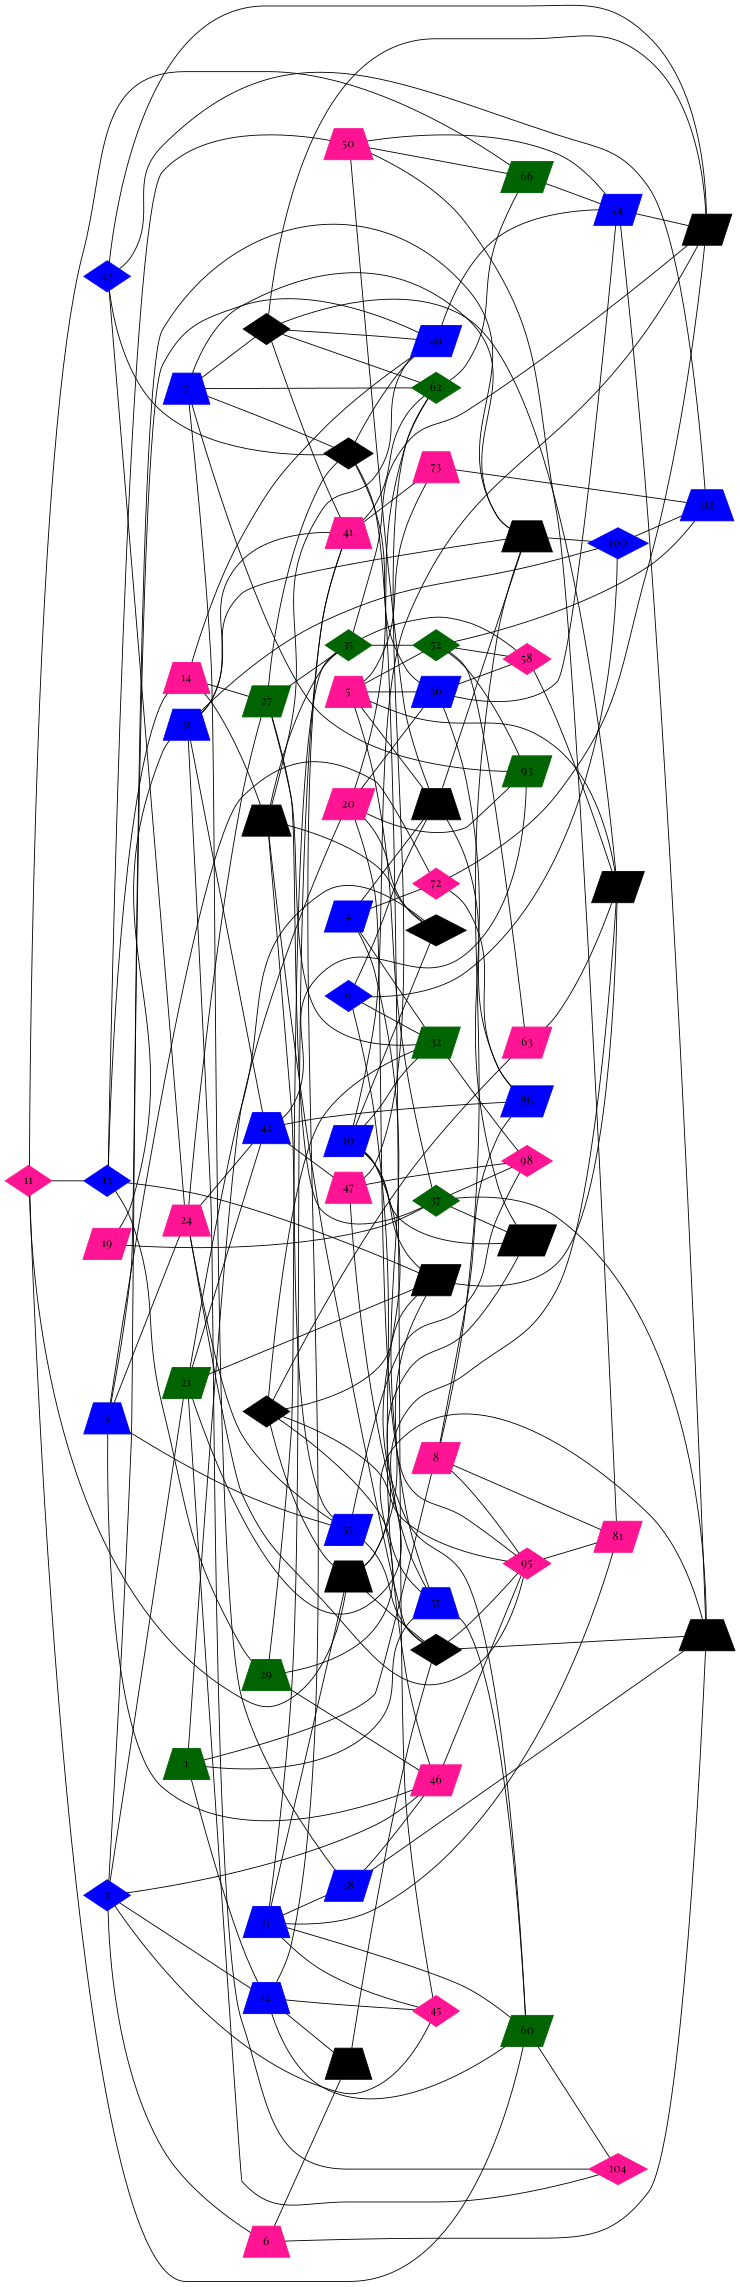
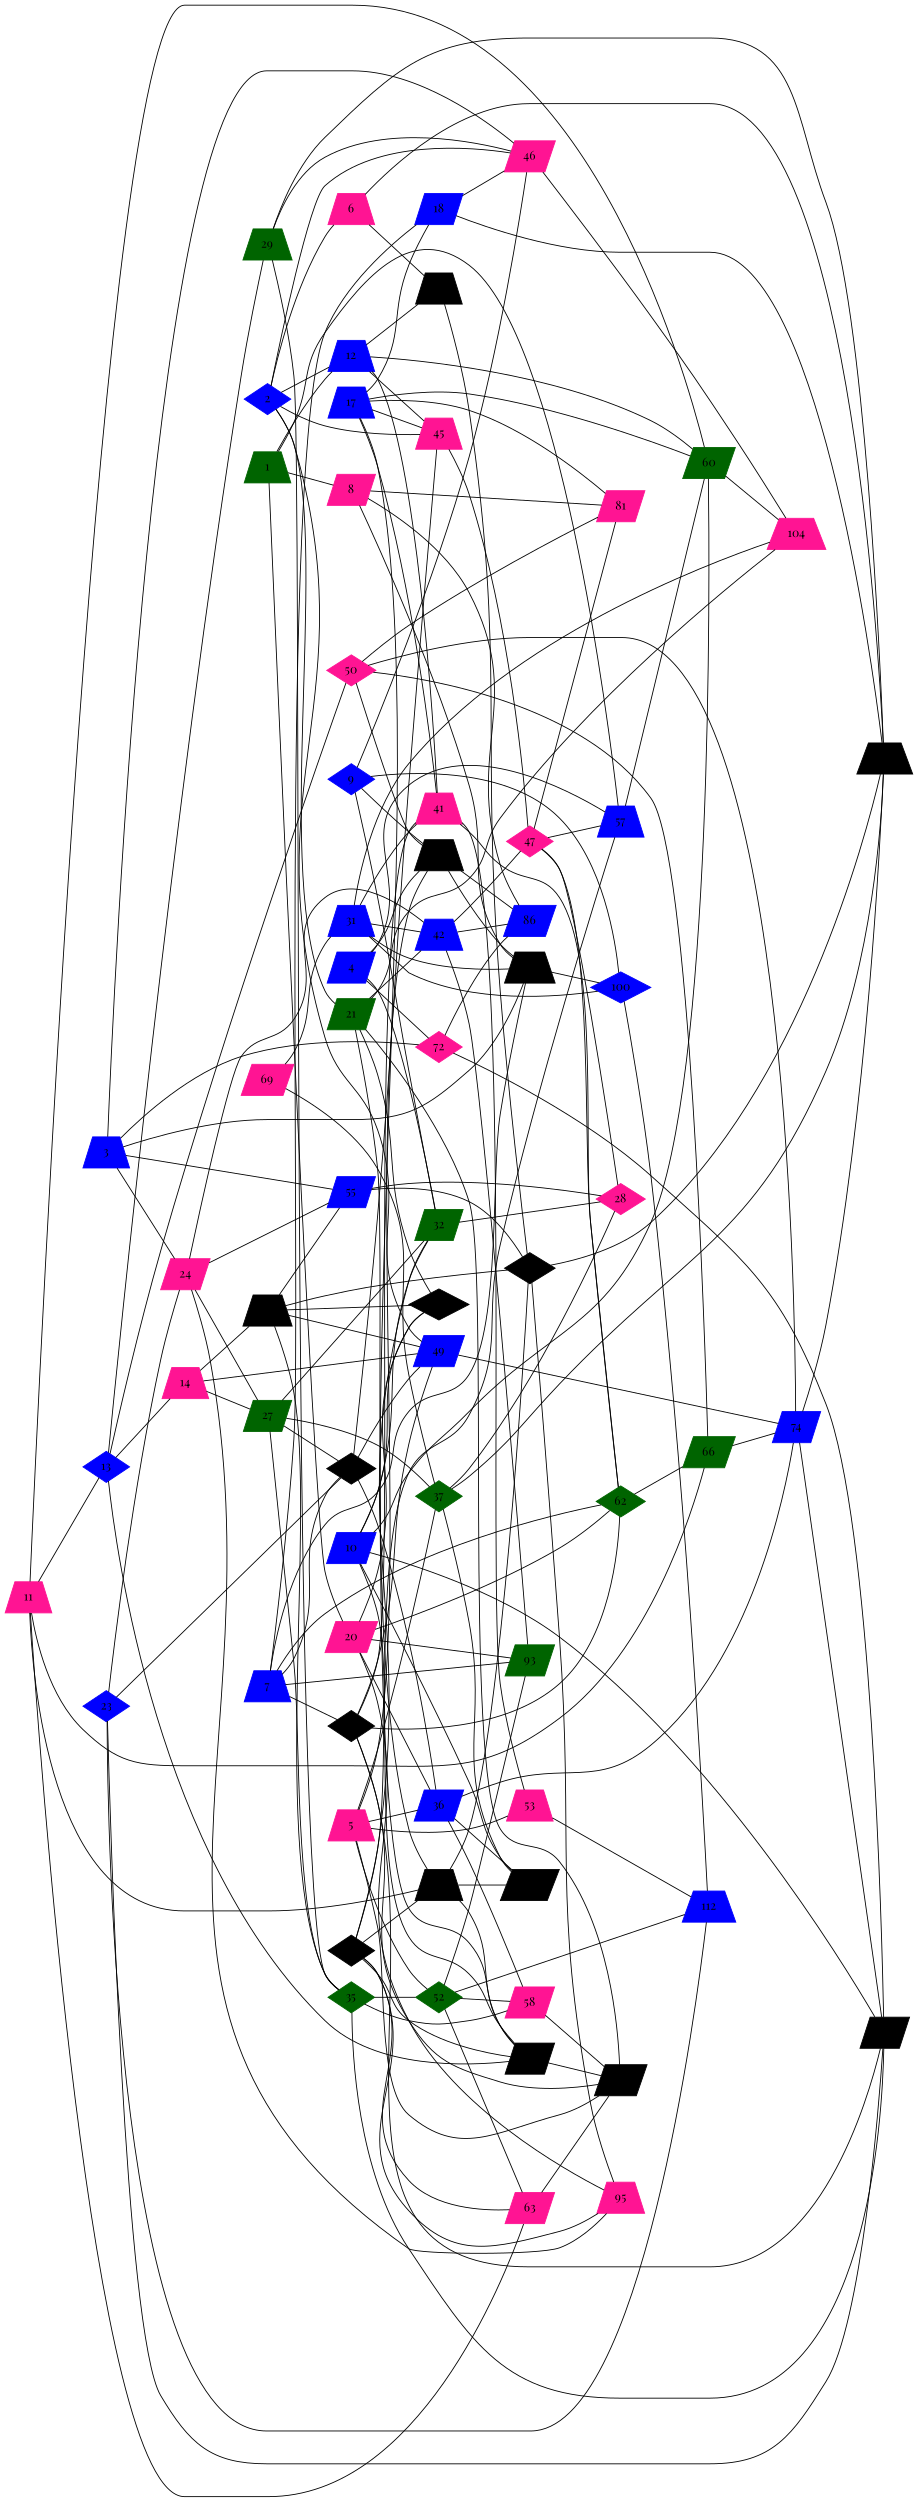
node "50": shape trapezium -> diamond
node "73": label "73" -> "53"
edge "45" -- "47": added
node "58": shape diamond -> parallelogram
node "98": label "98" -> "28"
node "11": shape diamond -> trapezium
node "47": shape trapezium -> diamond
node "24": shape trapezium -> parallelogram
node "19": label "19" -> "69"
edge "8" -- "95": removed
edge "81" -- "95": now "81" -- "47"
node "95": shape diamond -> trapezium
edge "95" -- "46": now "104" -- "46"
node "45": shape diamond -> trapezium
node "104": shape diamond -> trapezium
edge "11" -- "63": added
